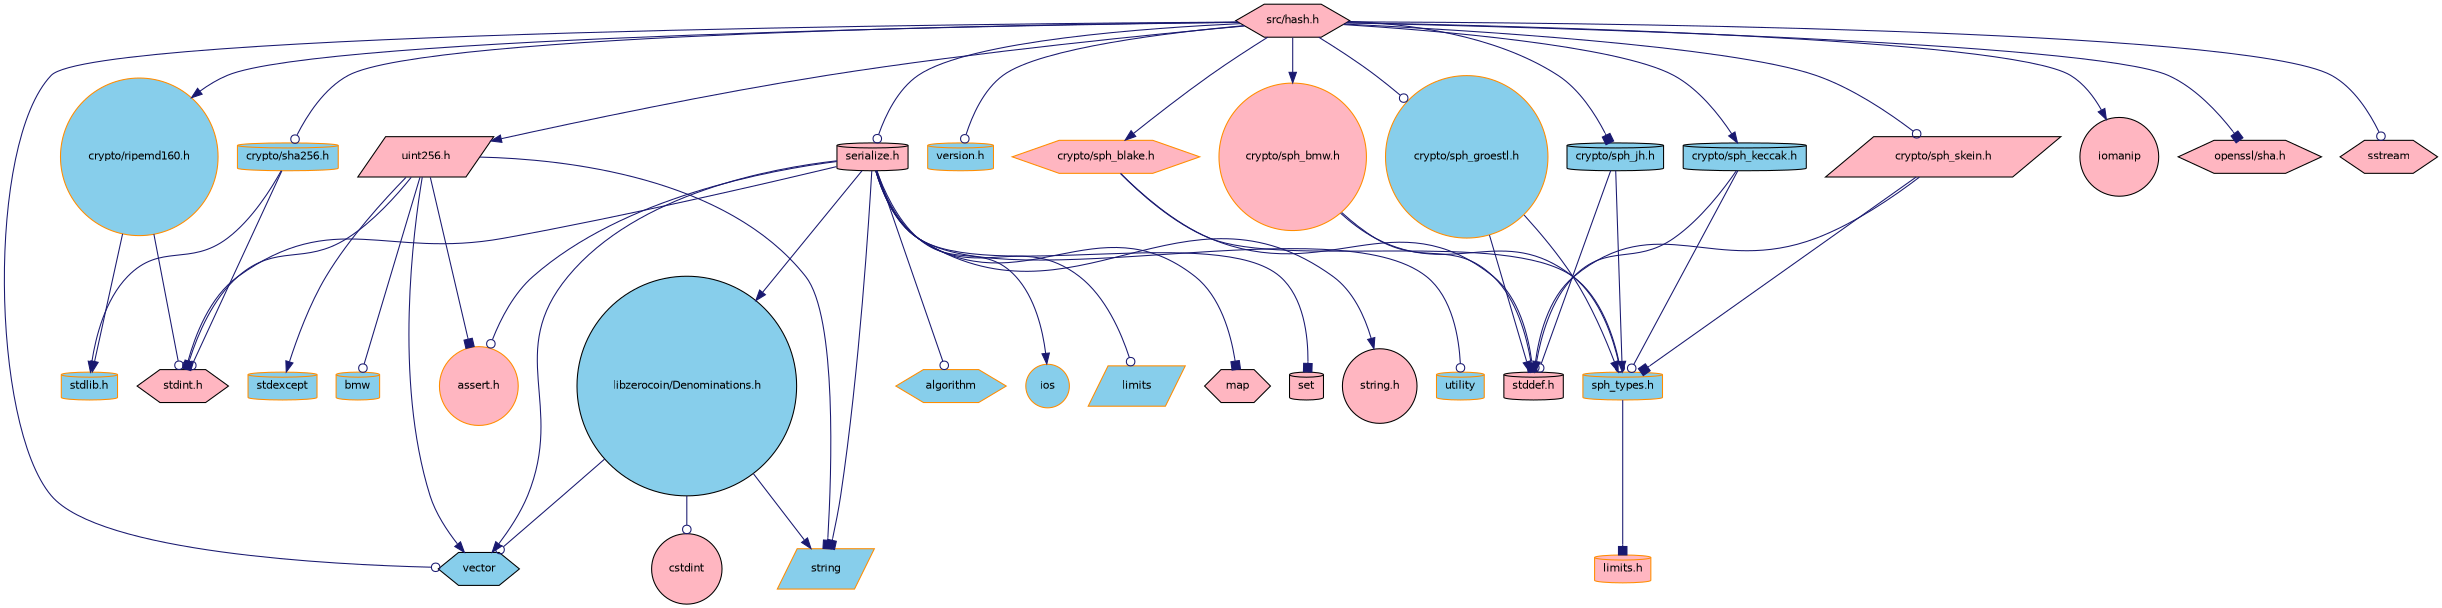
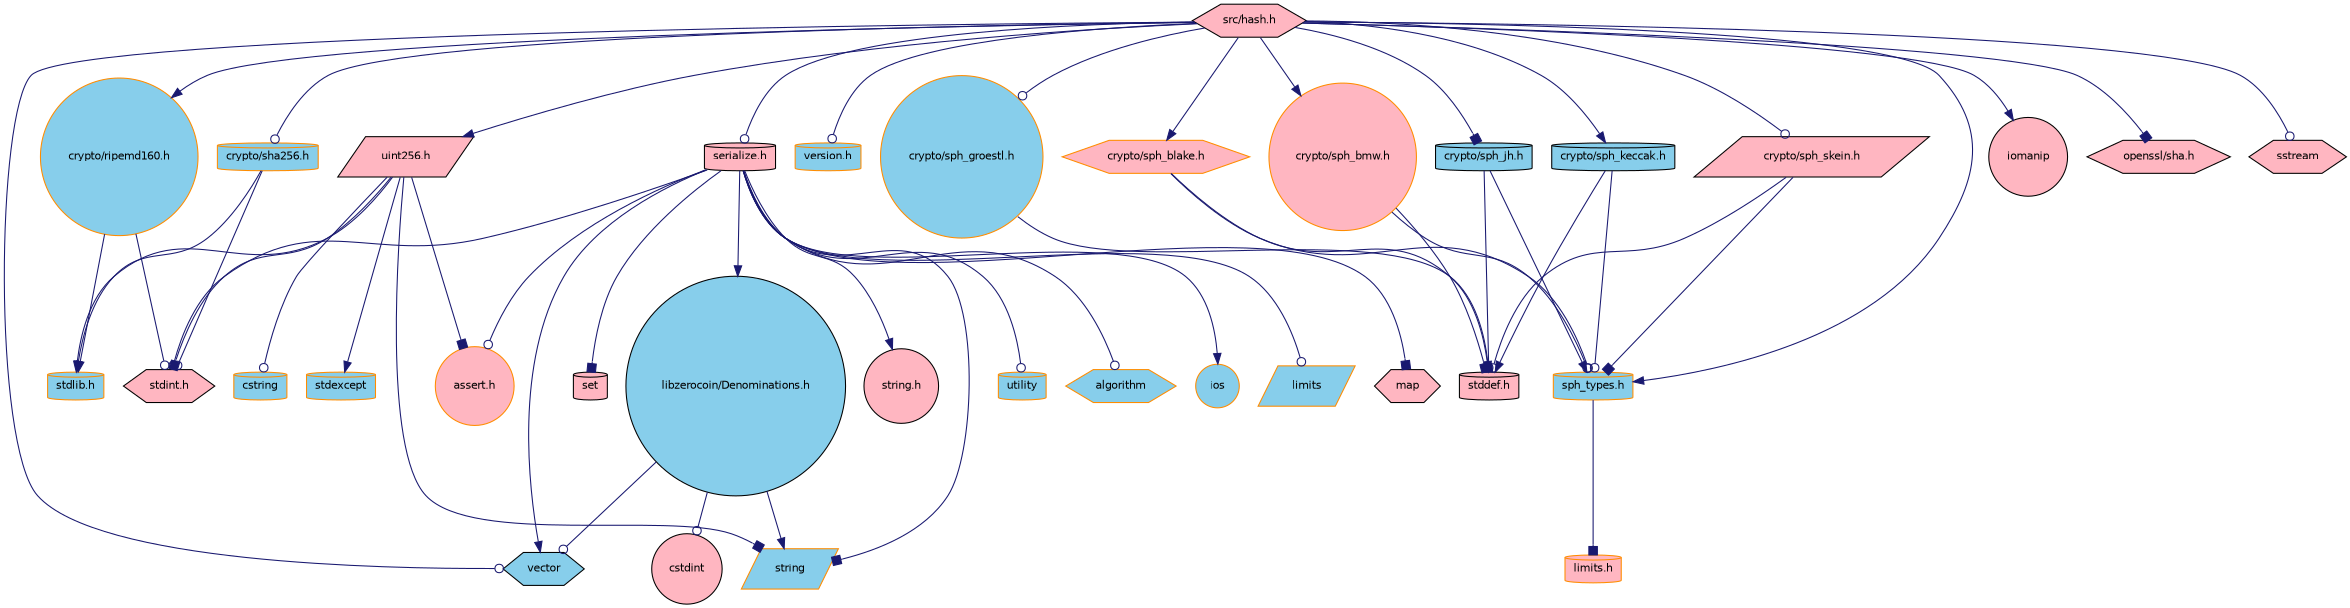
edge "crypto/sph_groestl.h" -> "sph_types.h": now "src/hash.h" -> "sph_types.h"
edge "uint256.h" -> "vector": now "uint256.h" -> "stdlib.h"
node "bmw": label "bmw" -> "cstring"
